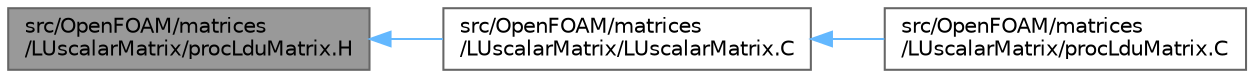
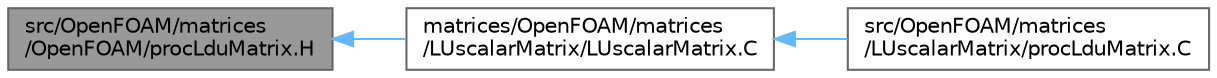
node "src/OpenFOAM/matrices /LUscalarMatrix/procLduMatrix.H": label "src/OpenFOAM/matrices /LUscalarMatrix/procLduMatrix.H" -> "src/OpenFOAM/matrices /OpenFOAM/procLduMatrix.H"
node "src/OpenFOAM/matrices /LUscalarMatrix/LUscalarMatrix.C": label "src/OpenFOAM/matrices /LUscalarMatrix/LUscalarMatrix.C" -> "matrices/OpenFOAM/matrices /LUscalarMatrix/LUscalarMatrix.C"
